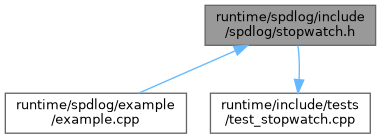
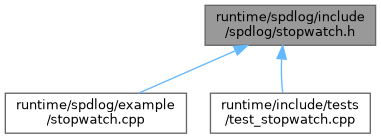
edge "runtime/spdlog/include /spdlog/stopwatch.h" -> "runtime/include/tests /test_stopwatch.cpp": reversed
node "runtime/spdlog/example /example.cpp": label "runtime/spdlog/example /example.cpp" -> "runtime/spdlog/example /stopwatch.cpp"
